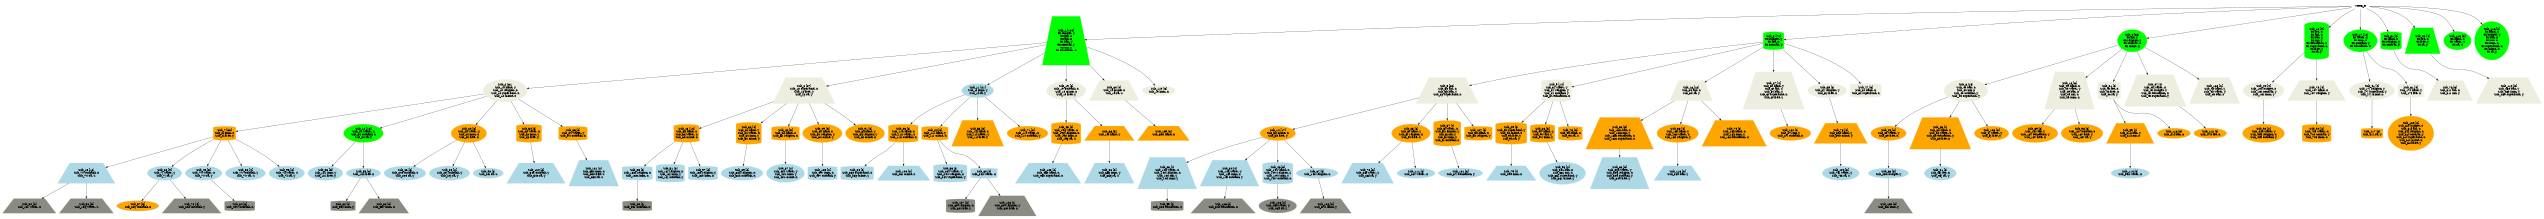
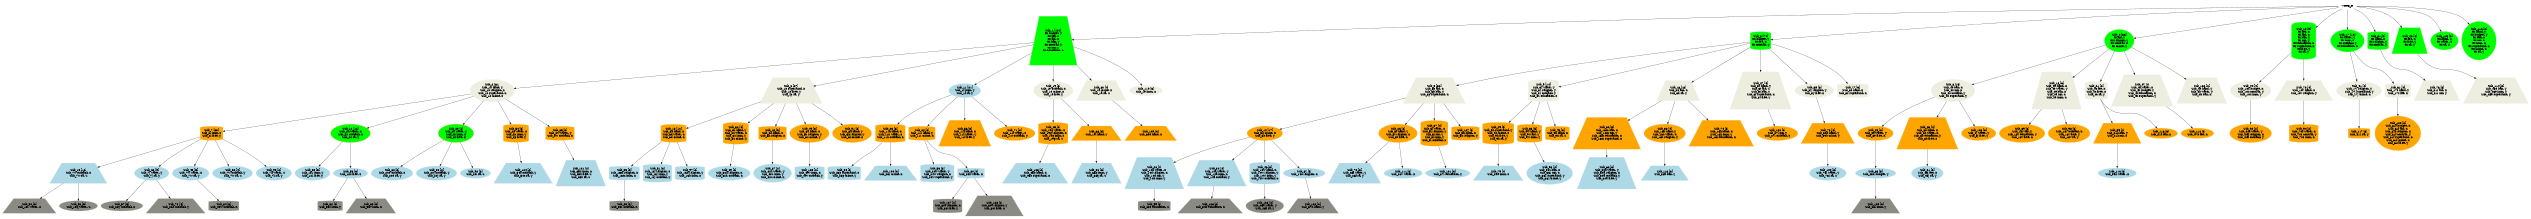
node "Sub_20 [8] Sub_2x water: y Sub_2x imm: n Sub_2x free: n": fillcolor orange1 -> green1
node "Sub_58 [5] Sub_15q water: u": shape trapezium -> ellipse
node "Sub_57 [5] Sub_22y cutback: n": fillcolor orange1 -> ivory4
